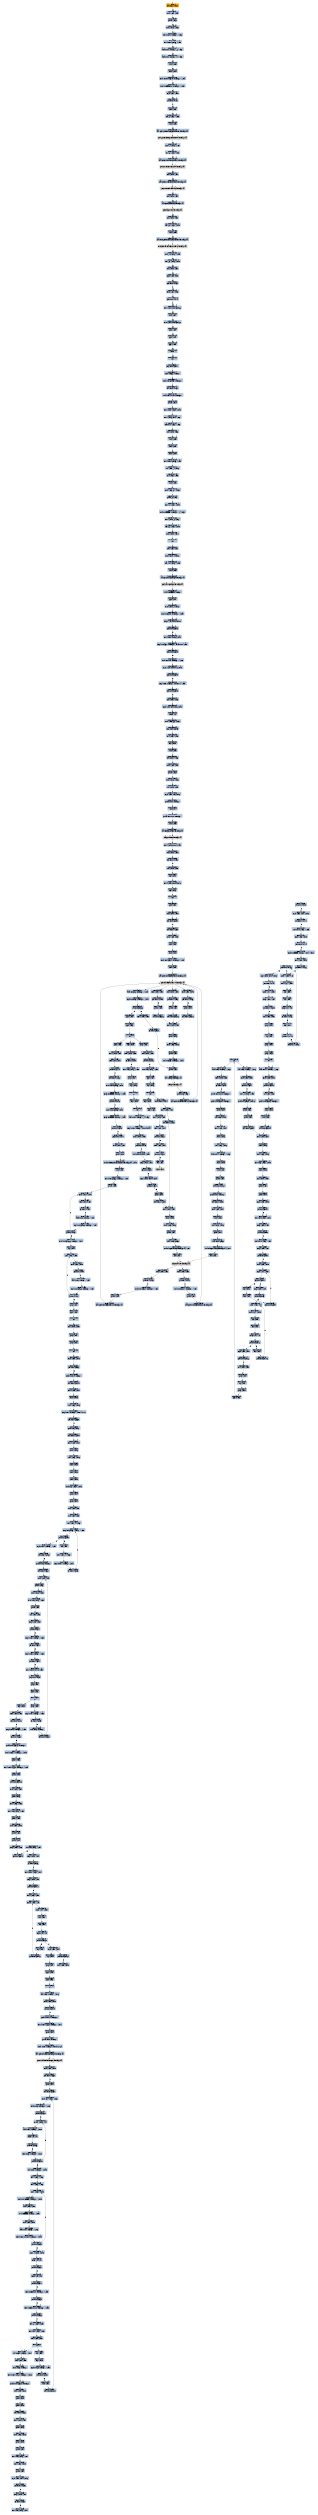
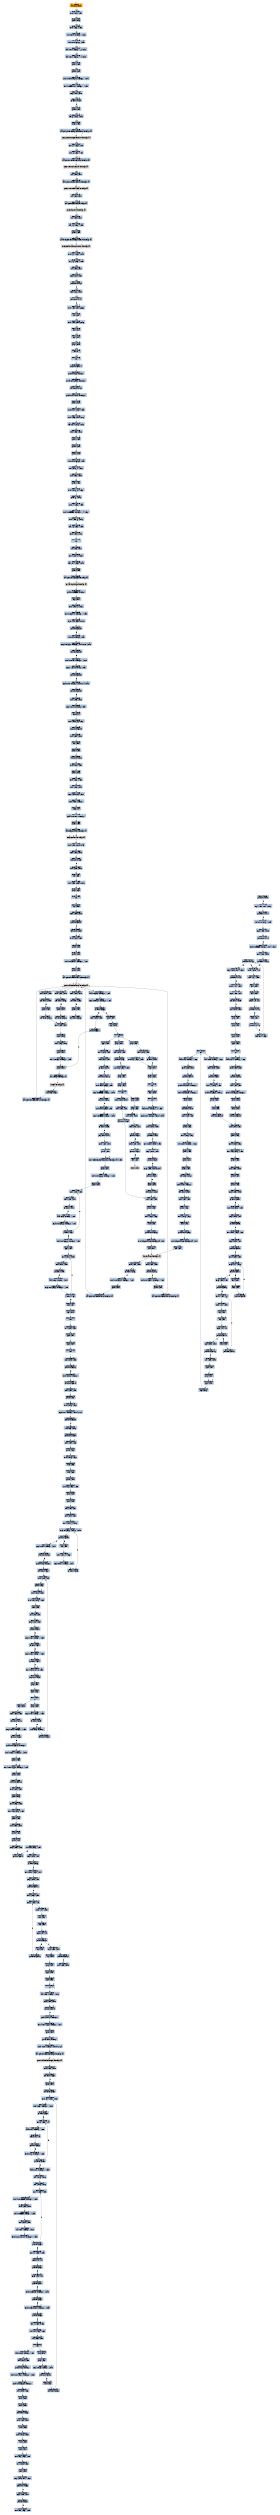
edge "0x00442b61 je 0x00442b7b" -> "0x00442b7b movl 0x8(%ebp), %eax": now "0x00442b61 je 0x00442b7b" -> "0x00442b7e popl %esi"
